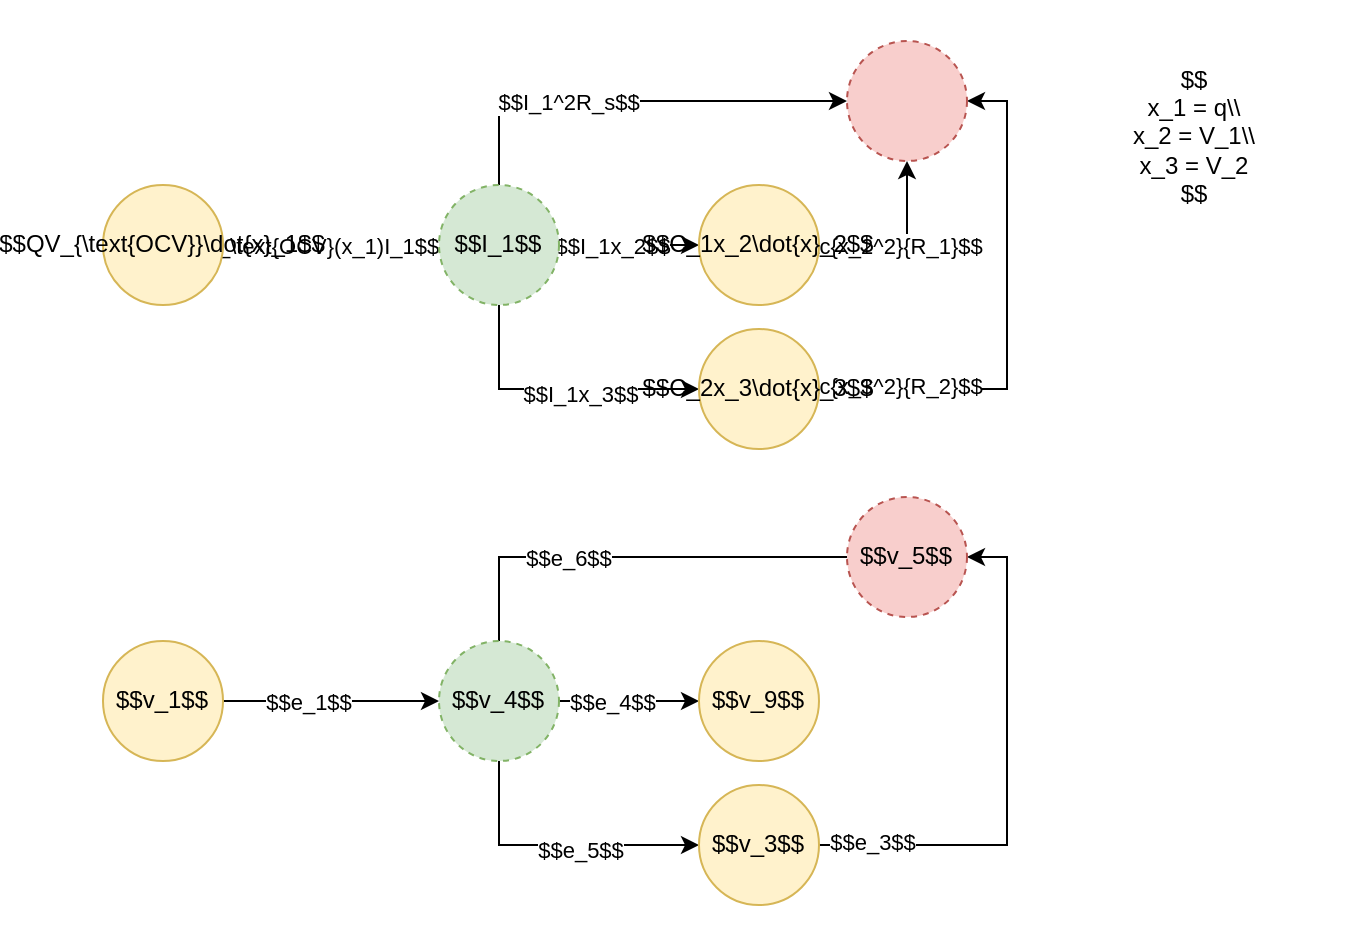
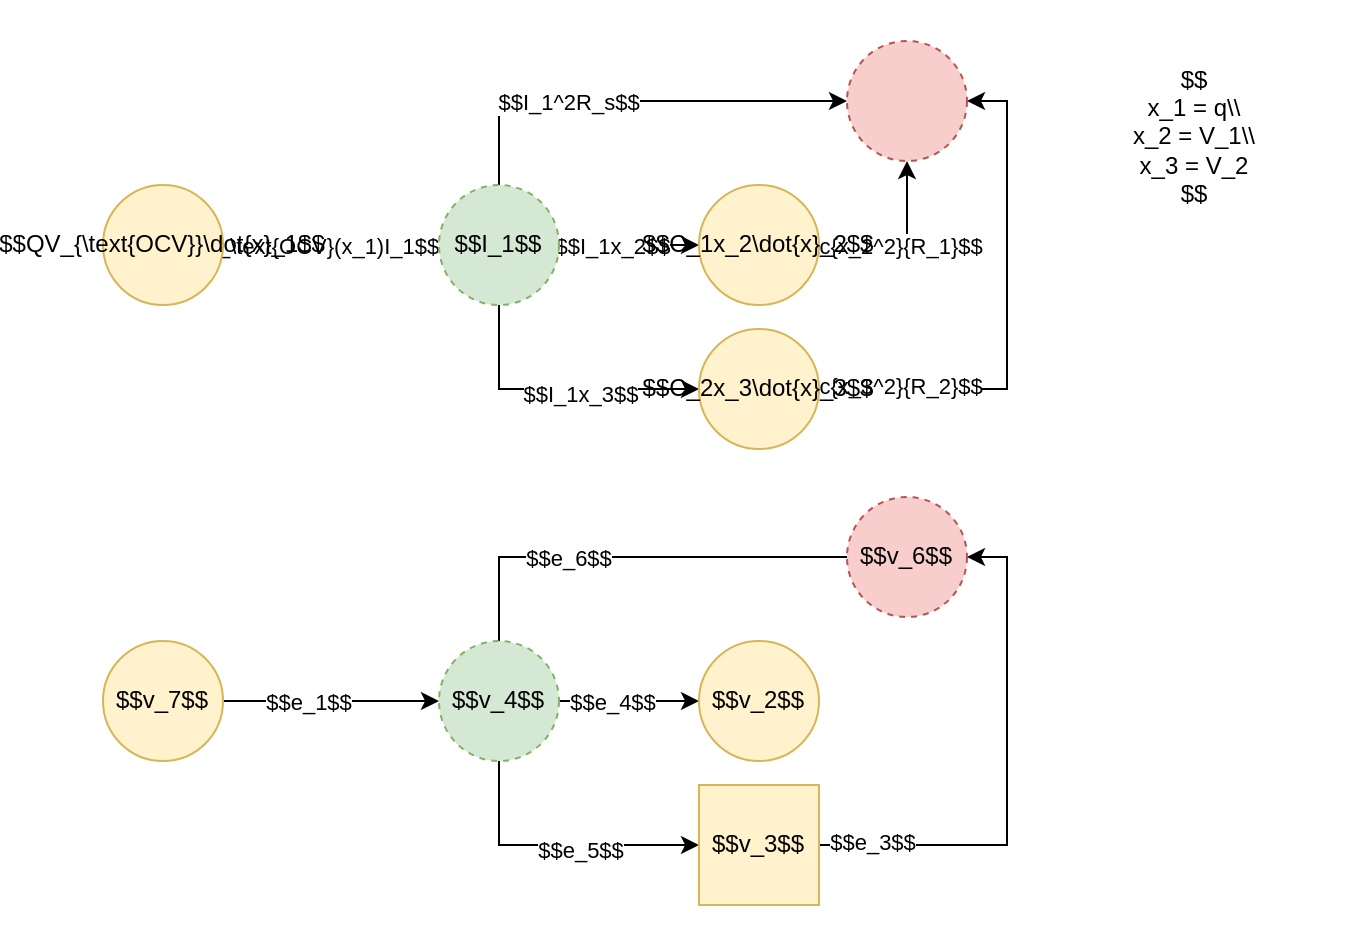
node "$$v_5$$": label "$$v_5$$" -> "$$v_6$$"
node "$$v_1$$": label "$$v_1$$" -> "$$v_7$$"
node "$$v_9$$": label "$$v_9$$" -> "$$v_2$$"
node "$$v_3$$": shape ellipse -> rectangle
